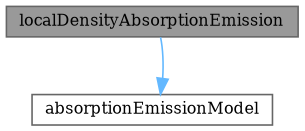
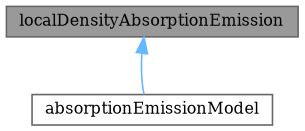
edge "localDensityAbsorptionEmission" -> "absorptionEmissionModel": reversed
